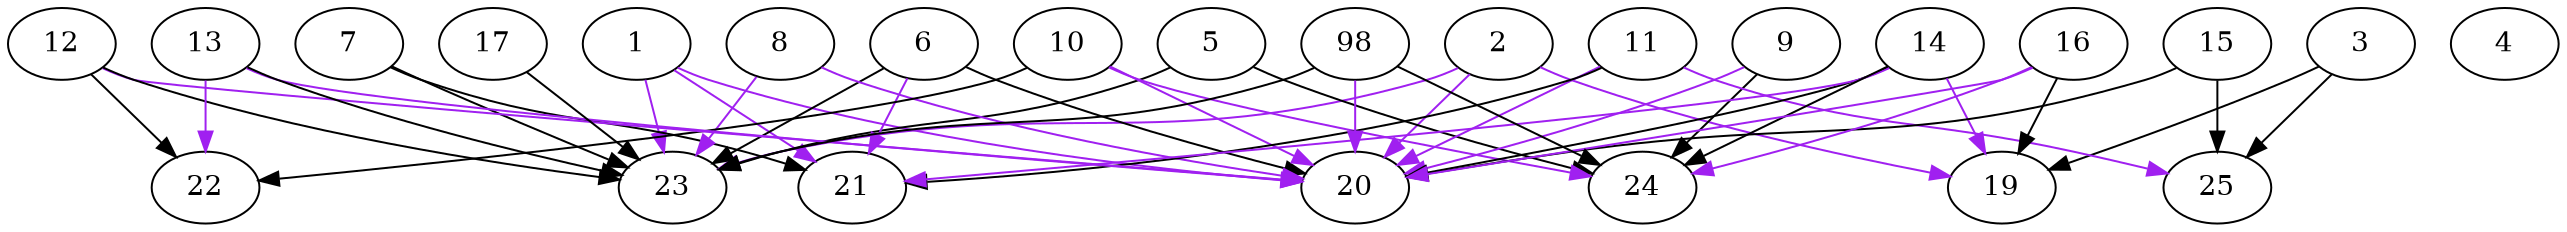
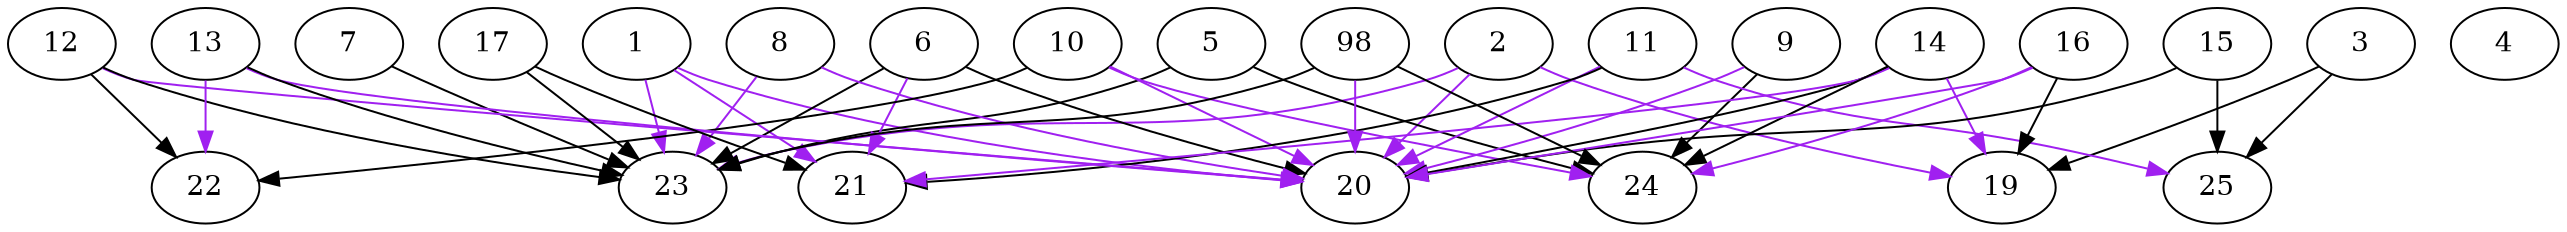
edge "7" -> "21": now "17" -> "21"
